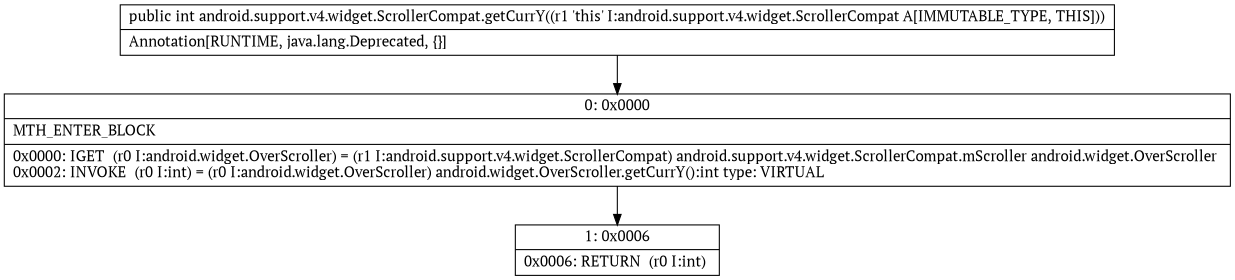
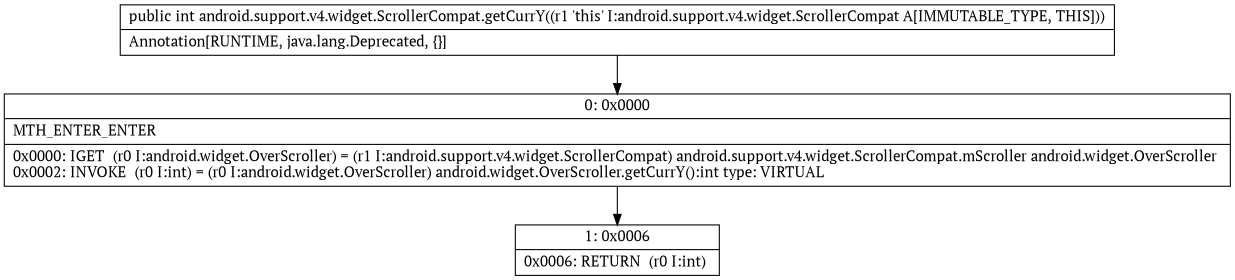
node "0: 0x0000": text "MTH_ENTER_BLOCK" -> "MTH_ENTER_ENTER"
